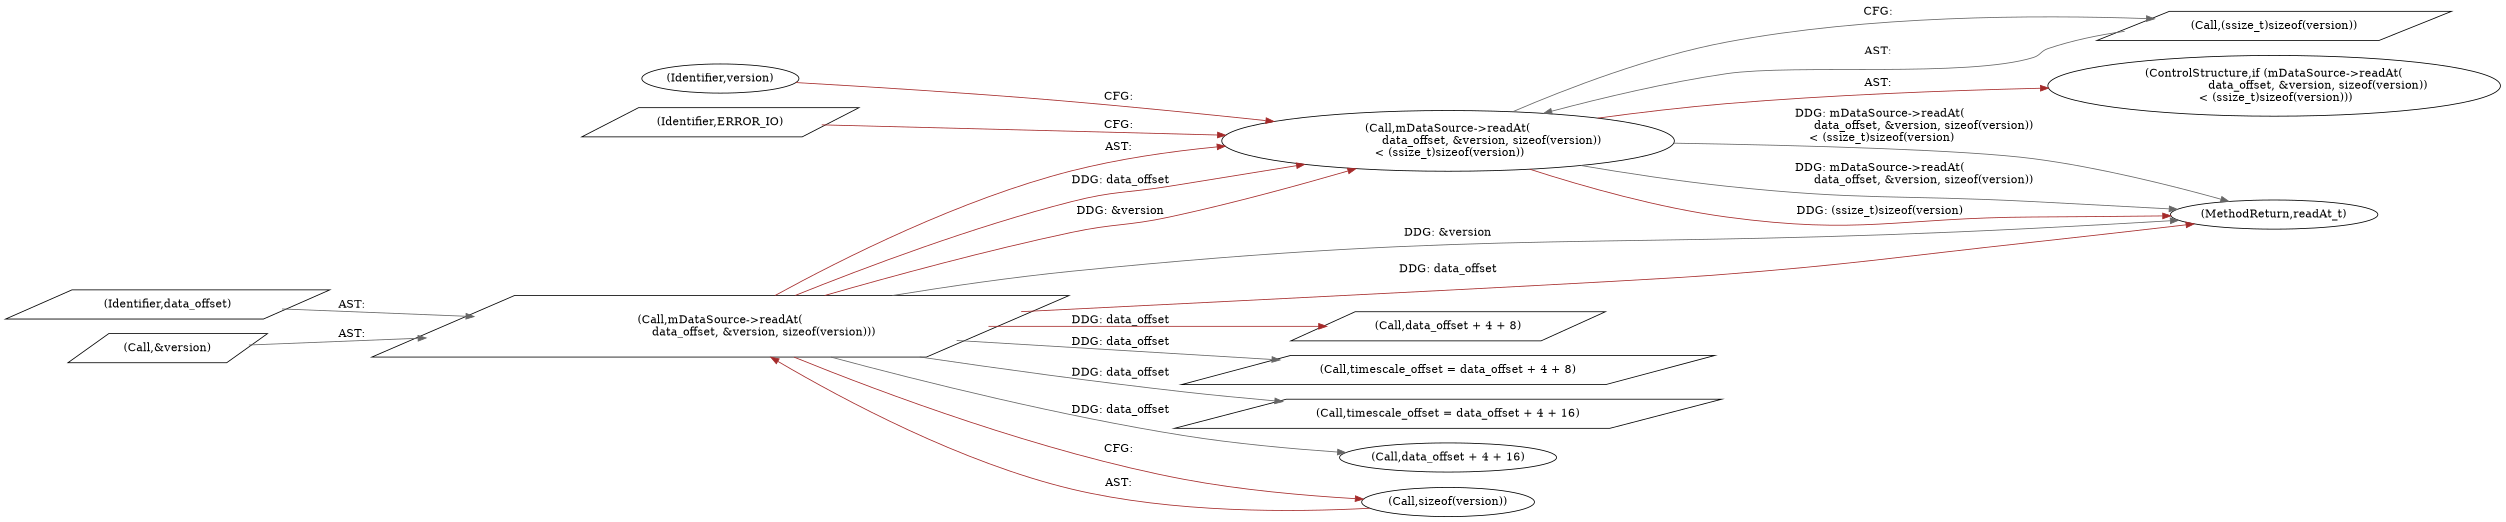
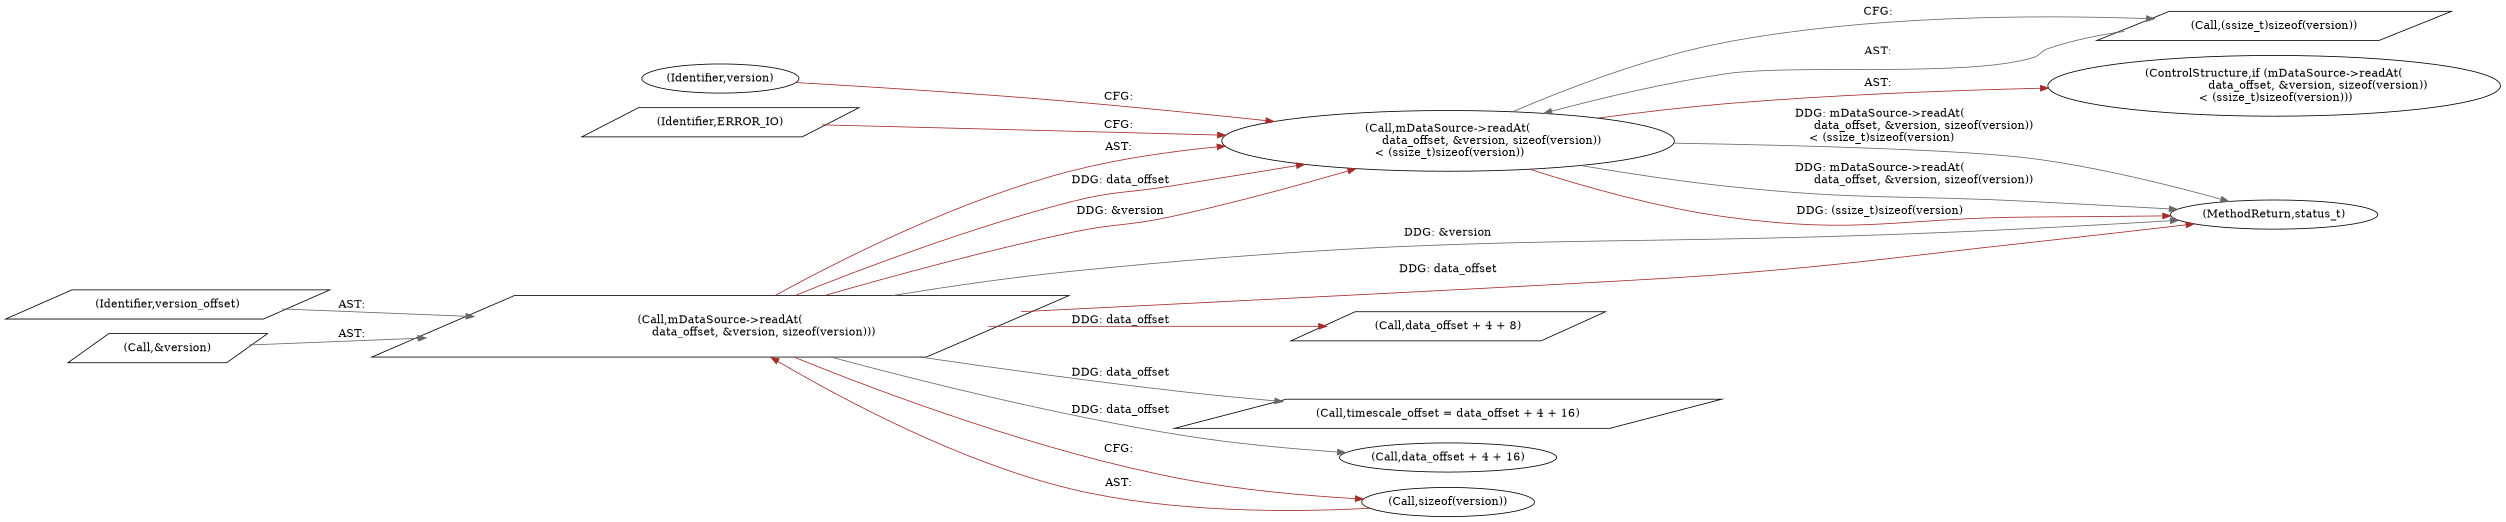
node "(MethodReturn,readAt_t)": label "(MethodReturn,readAt_t)" -> "(MethodReturn,status_t)"
node "(Identifier,data_offset)": label "(Identifier,data_offset)" -> "(Identifier,version_offset)"
node "(Call,timescale_offset = data_offset + 4 + 8)": removed
